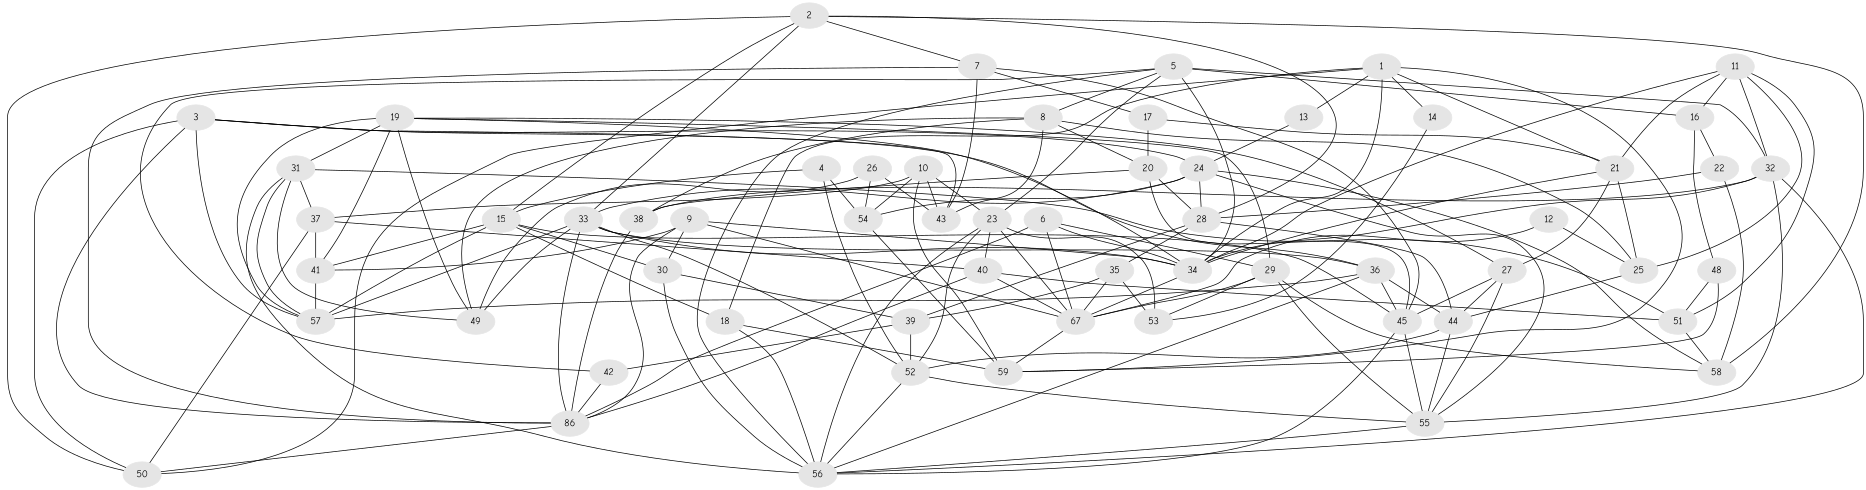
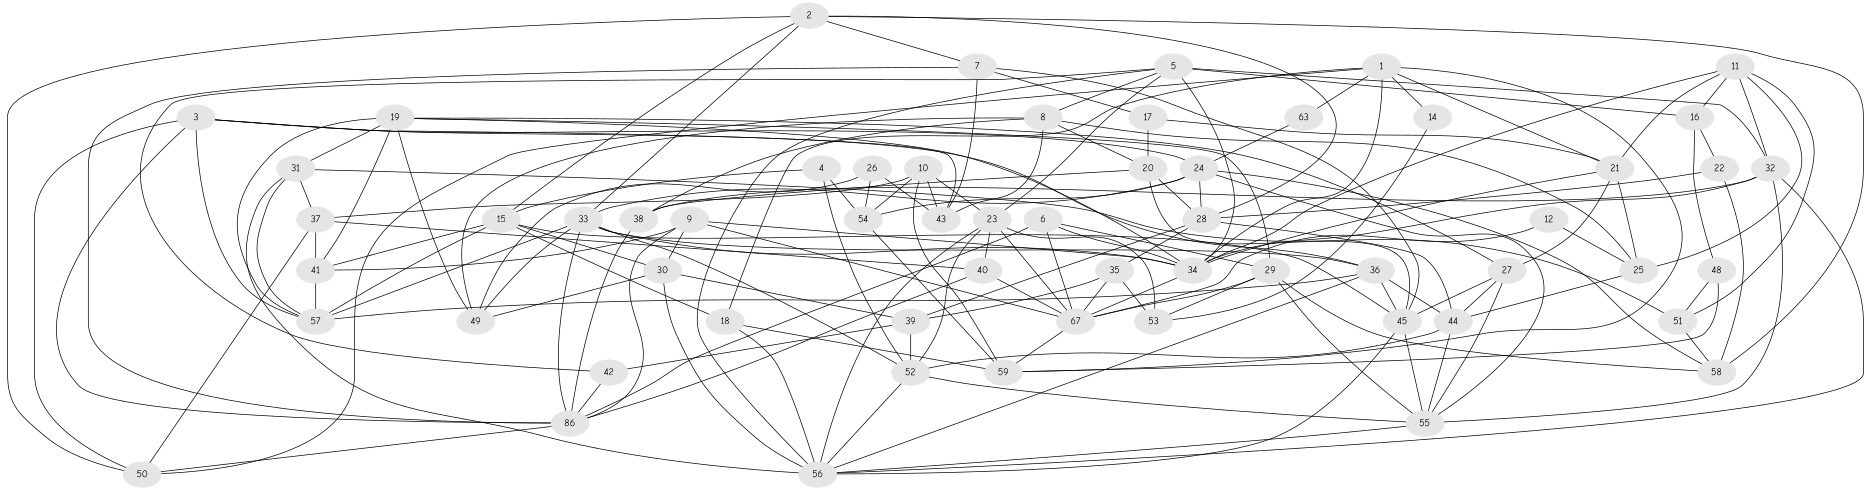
node "13": label "13" -> "63"
edge "40" -- "51": removed
edge "31" -- "49": now "30" -- "49"
